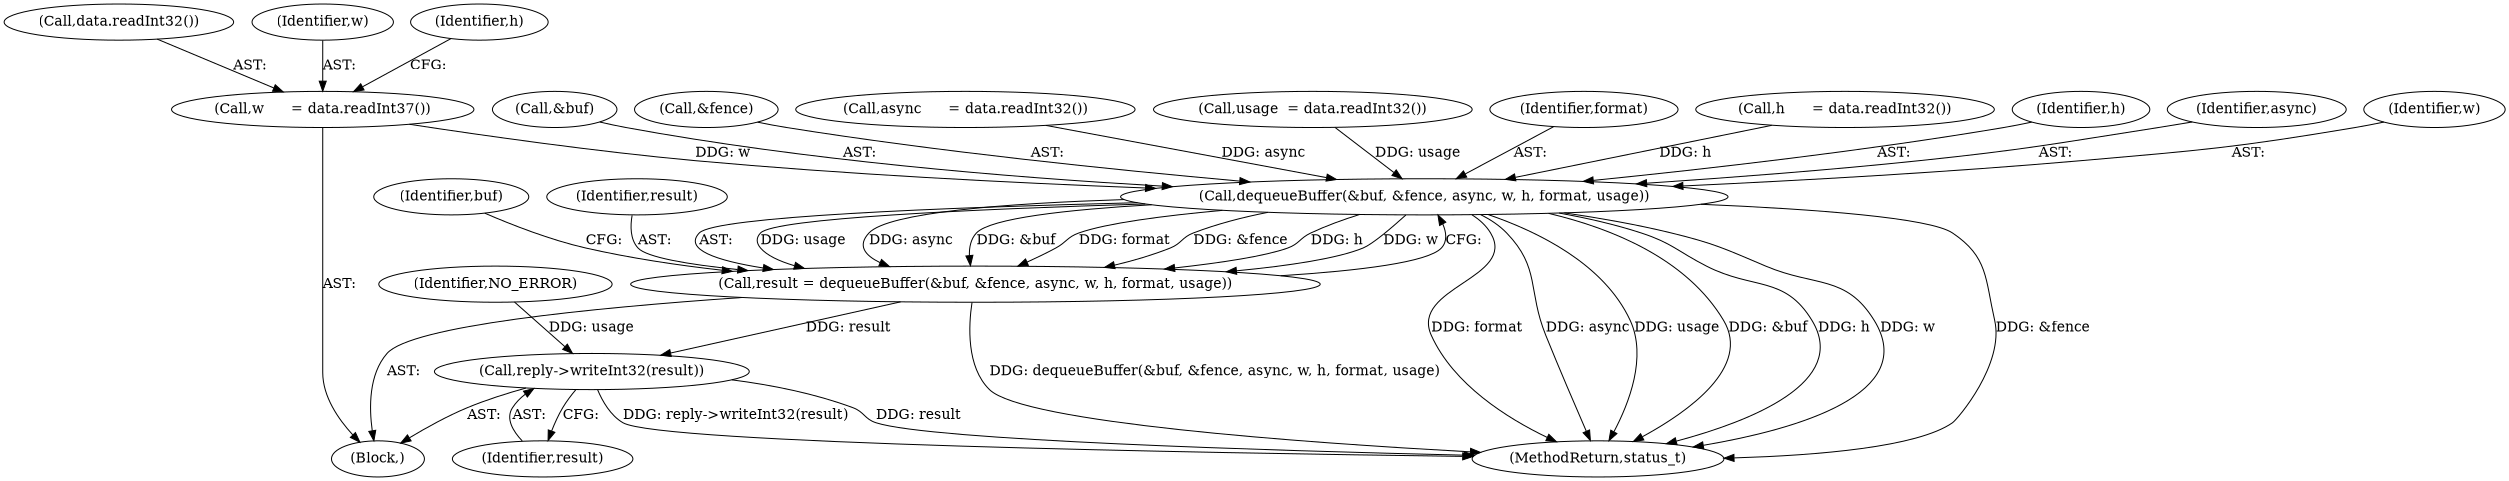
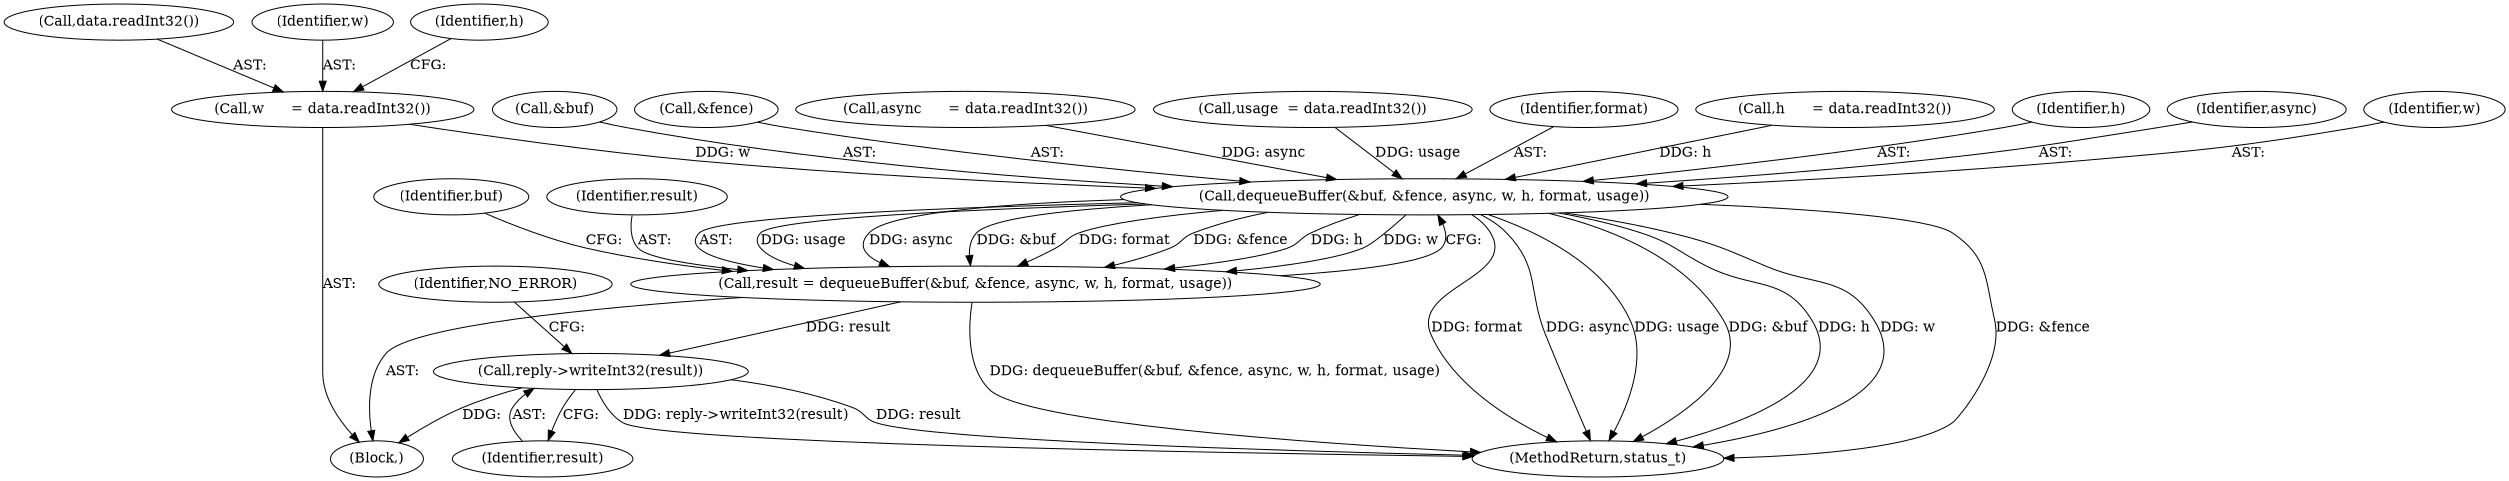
node "(Call,w      = data.readInt37())": label "(Call,w      = data.readInt37())" -> "(Call,w      = data.readInt32())"
edge "(Identifier,NO_ERROR)" -> "(Call,reply->writeInt32(result))": label "DDG: usage" -> "CFG: "
edge "(Call,reply->writeInt32(result))" -> "(Block,)": label "AST: " -> "DDG: "
